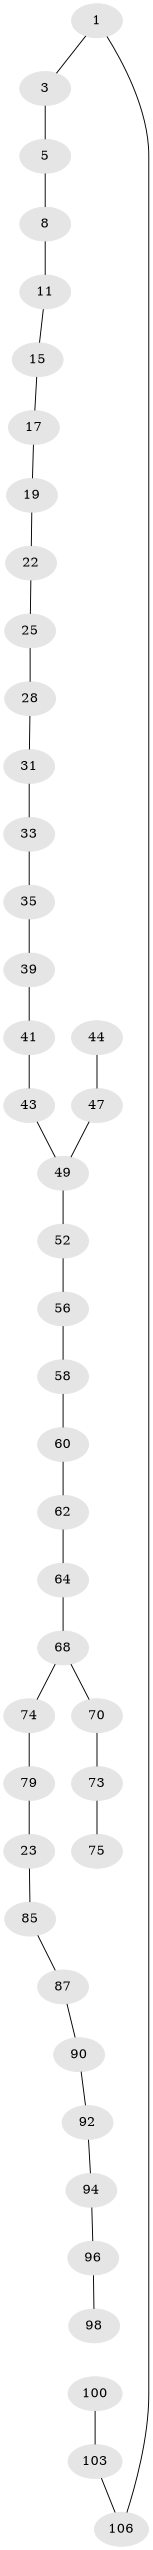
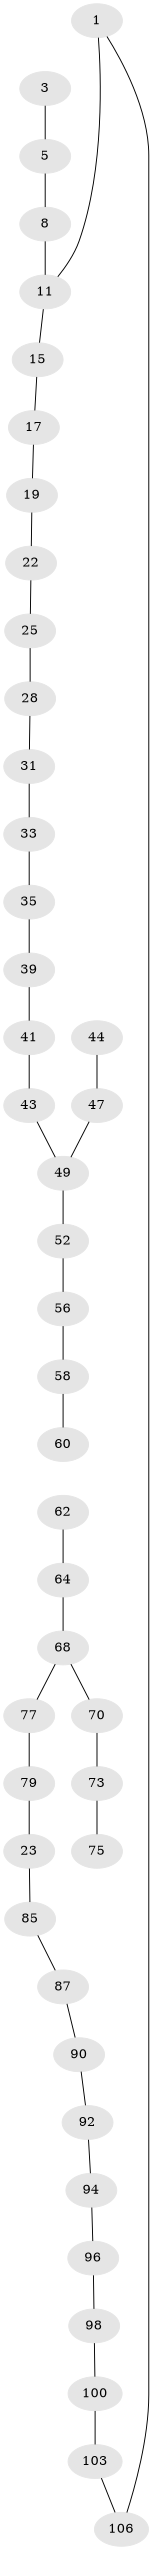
edge "1" -- "3": now "1" -- "11"
edge "60" -- "62": removed
node "74": label "74" -> "77"
edge "98" -- "100": added
